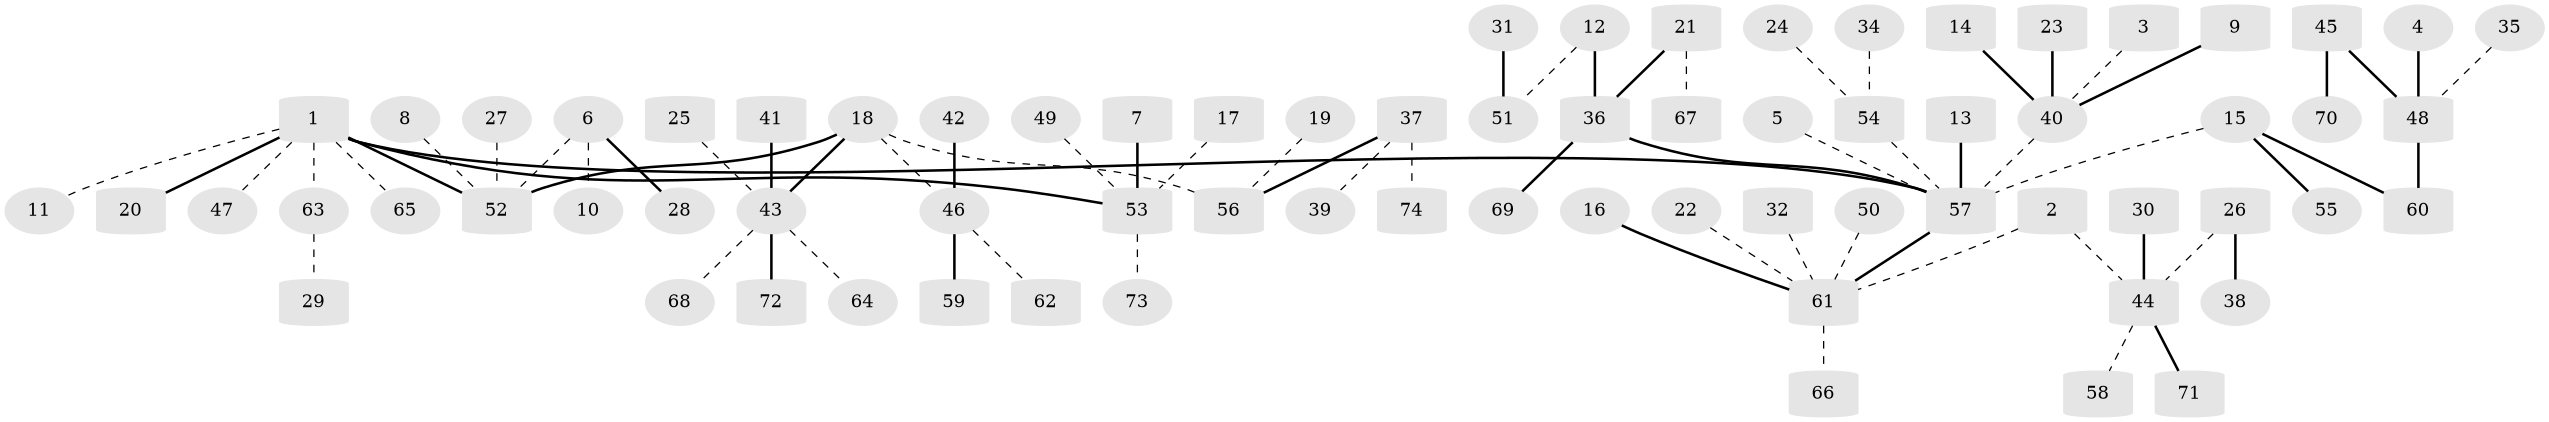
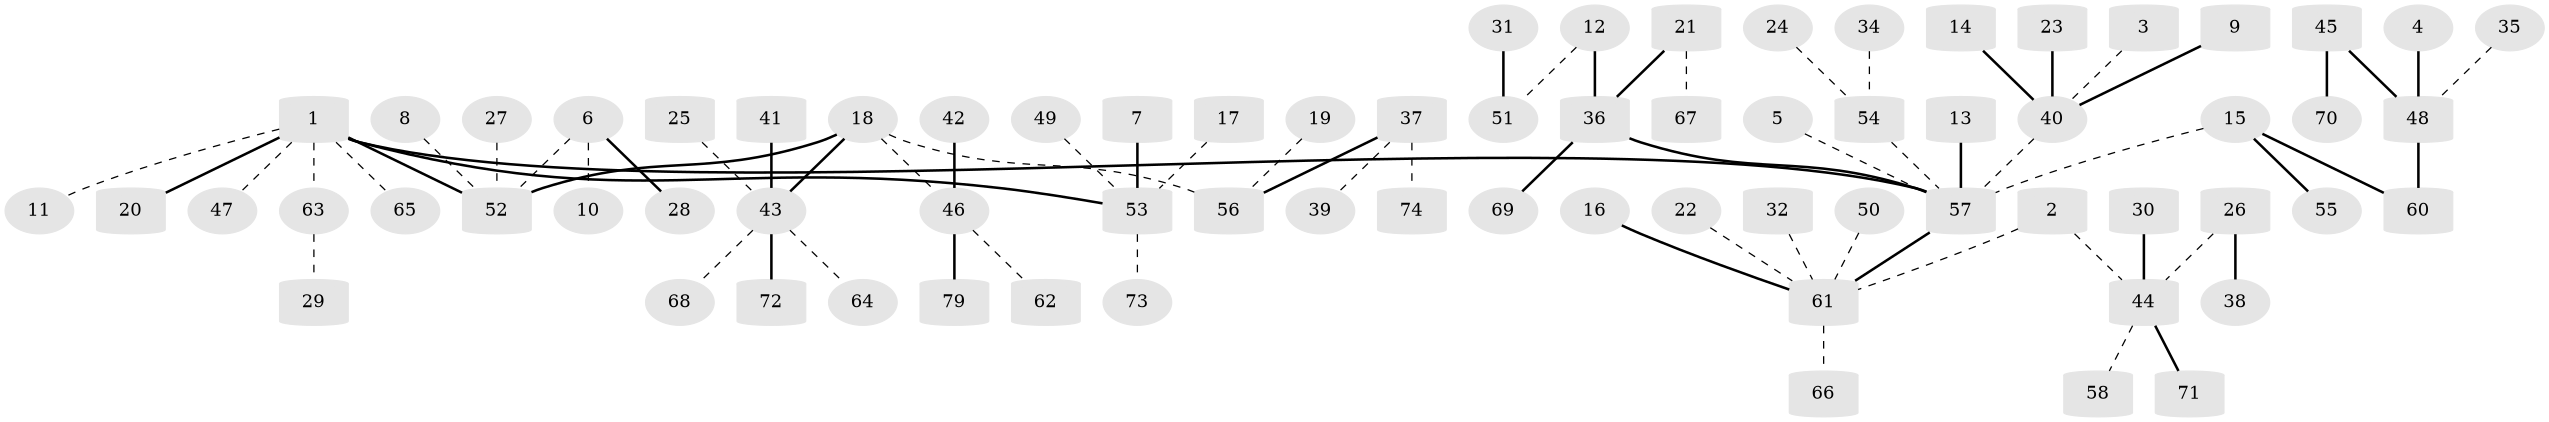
node "59": label "59" -> "79"
